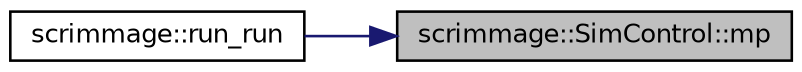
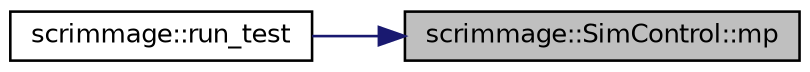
node "scrimmage::run_run": label "scrimmage::run_run" -> "scrimmage::run_test"
